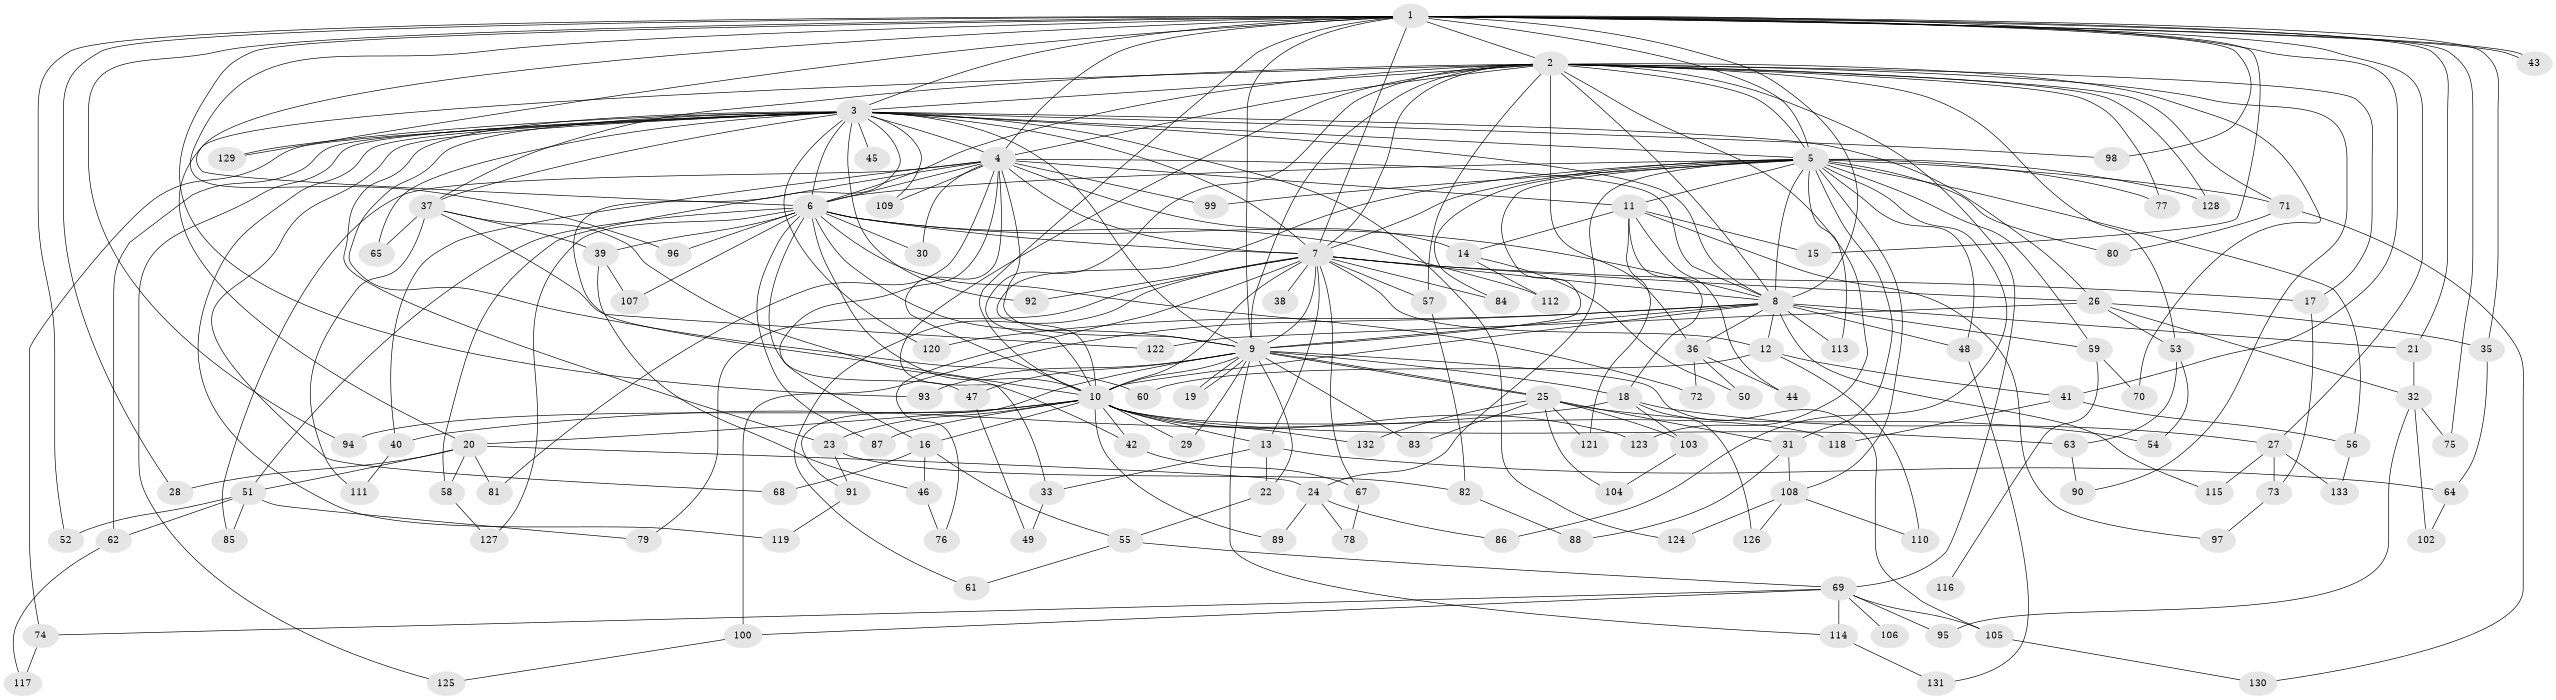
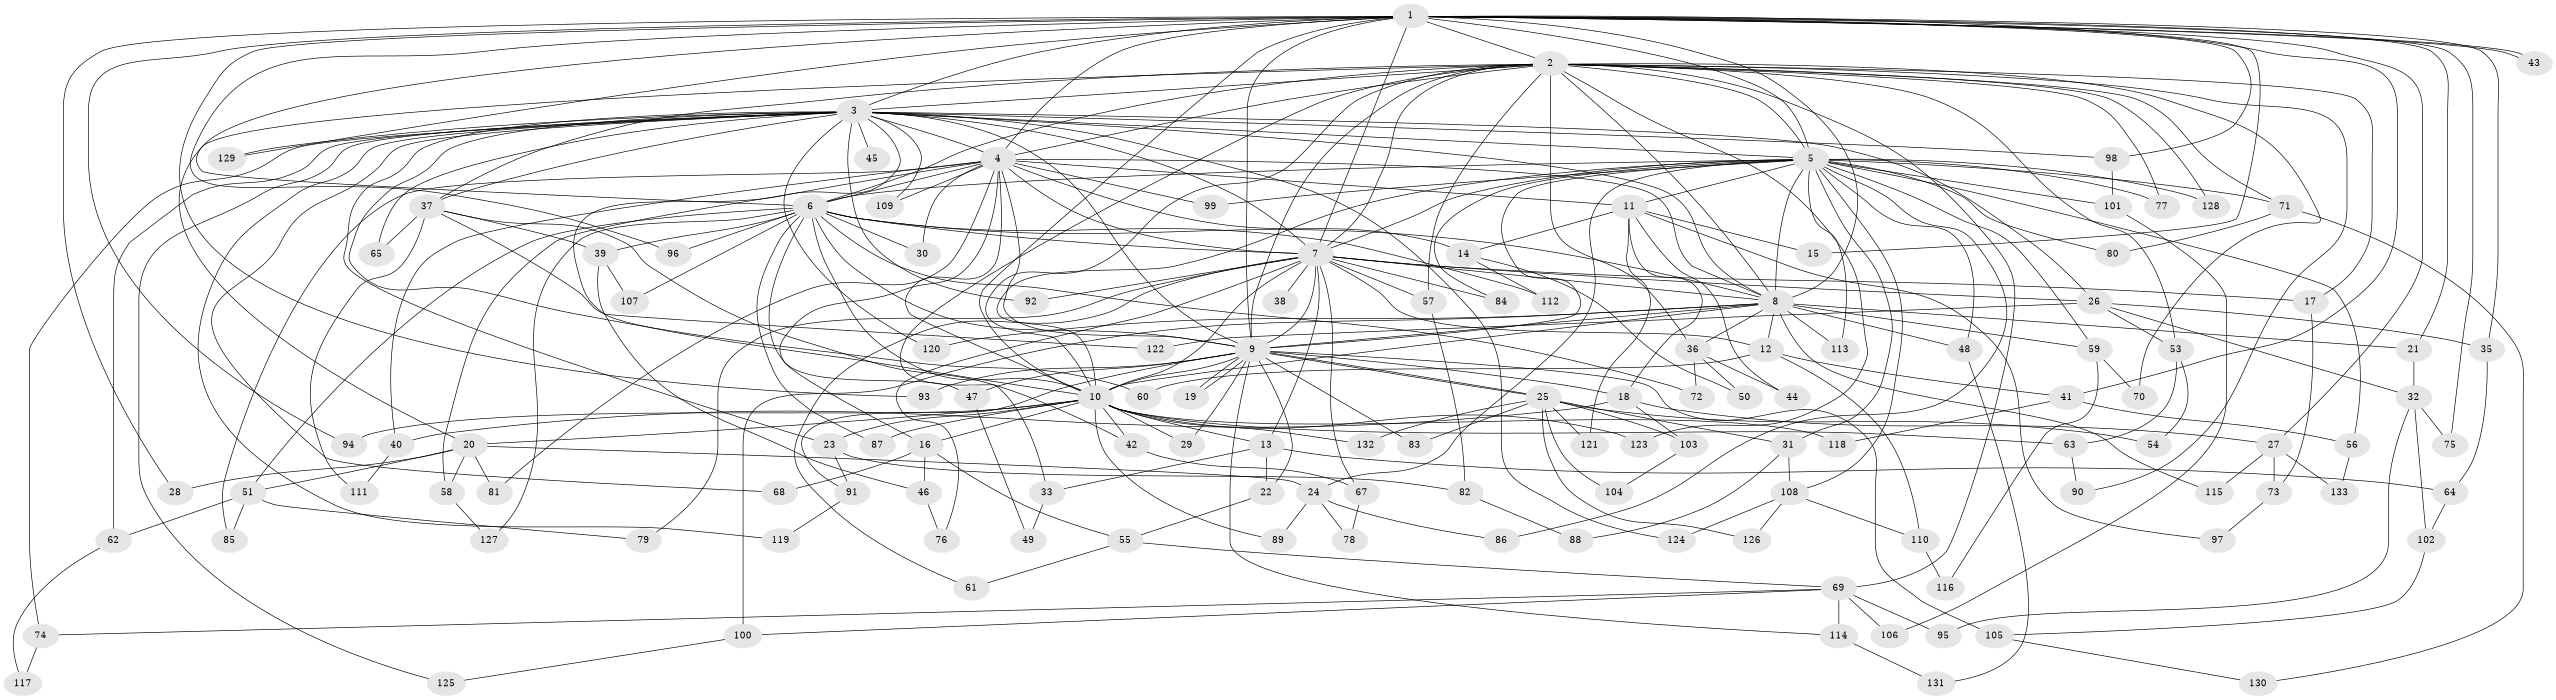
edge "3" -- "6": removed
node "101": added
edge "18" -- "126": now "25" -- "126"
node "52": removed
edge "110" -- "116": added
edge "69" -- "105": now "102" -- "105"
